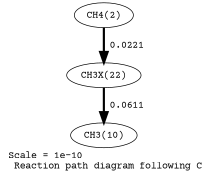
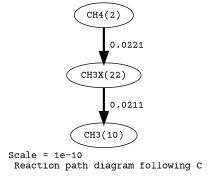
edge "CH3X(22)" -> "CH3(10)": label " 0.0611" -> " 0.0211"
